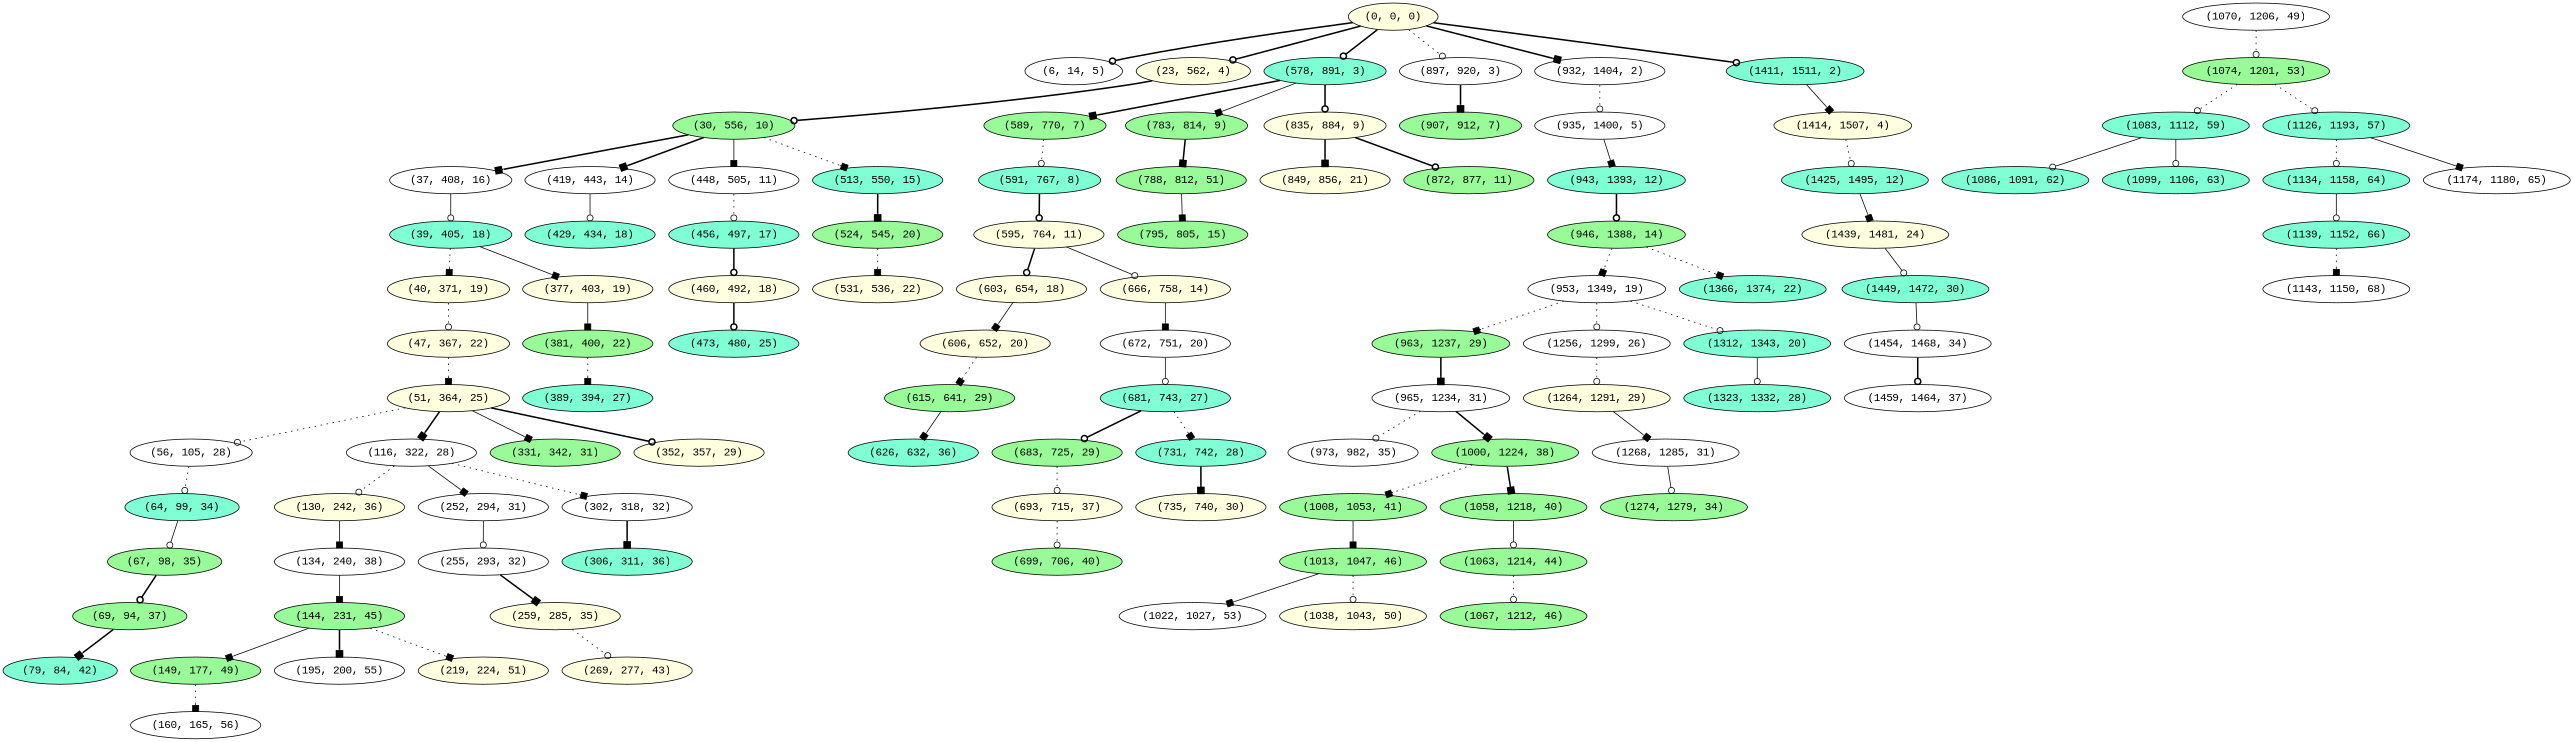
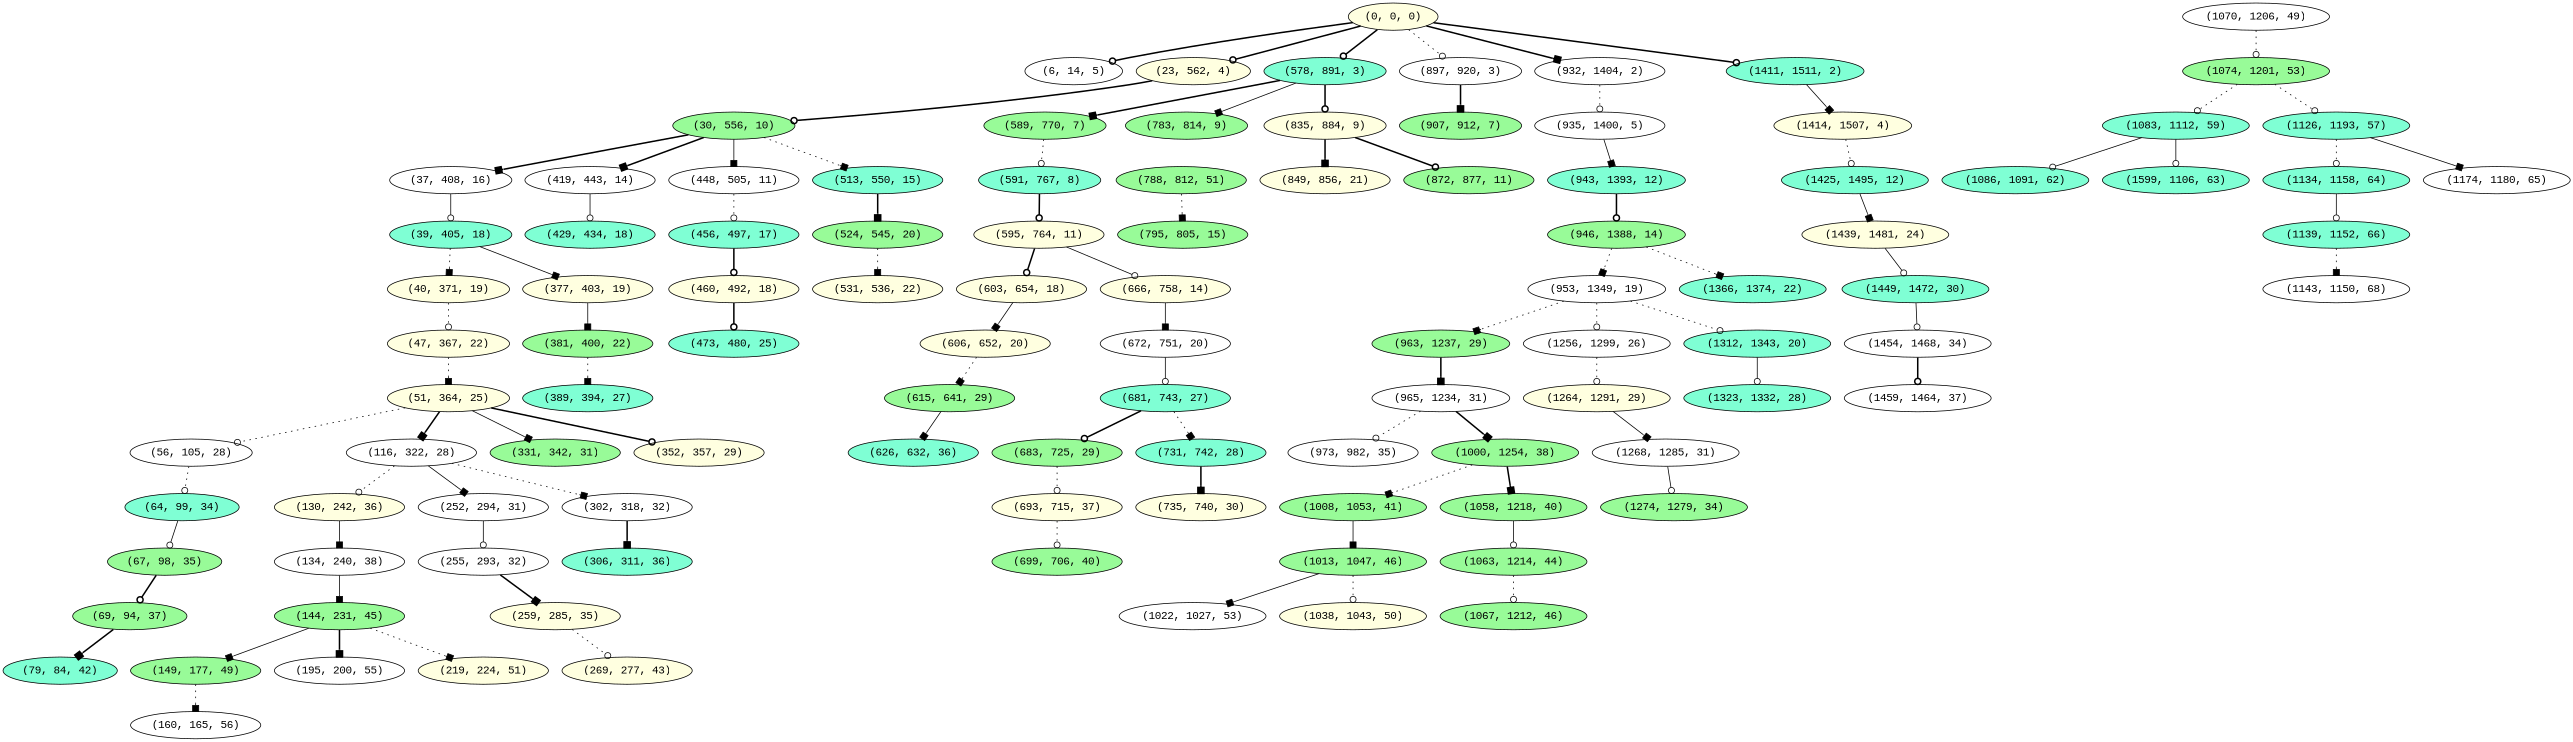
edge "(783, 814, 9)" -> "(788, 812, 51)": removed
node "(1099, 1106, 63)": label "(1099, 1106, 63)" -> "(1599, 1106, 63)"
edge "(788, 812, 51)" -> "(795, 805, 15)": style solid -> dotted
node "(1000, 1224, 38)": label "(1000, 1224, 38)" -> "(1000, 1254, 38)"
